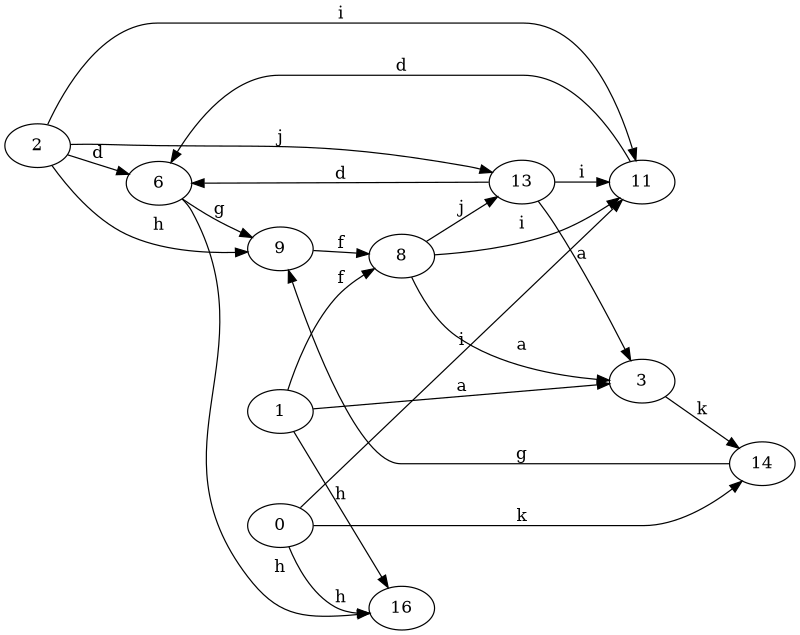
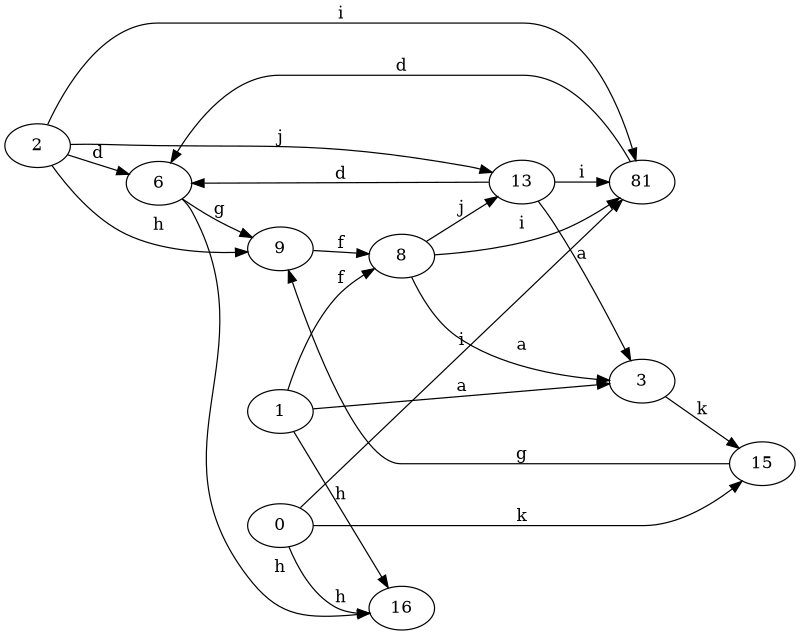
node "11": label "11" -> "81"
node "14": label "14" -> "15"
